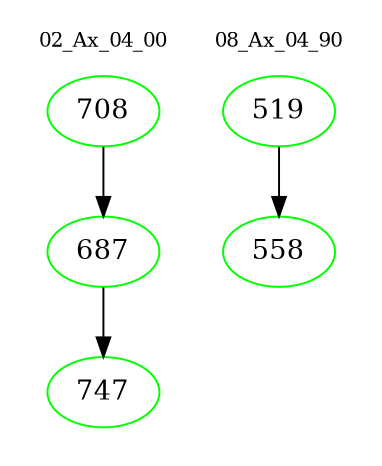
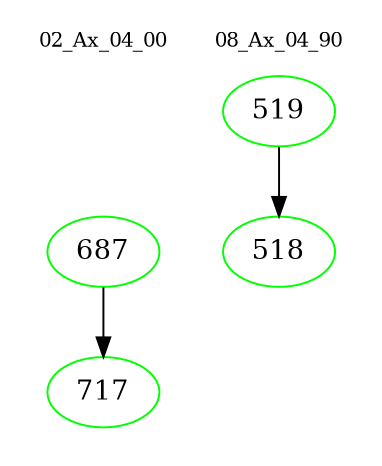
node "708": removed
node "558": label "558" -> "518"
node "747": label "747" -> "717"
